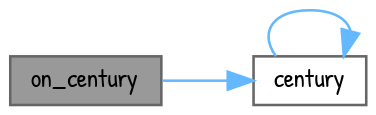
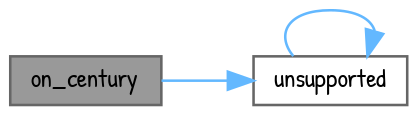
node "century": label "century" -> "unsupported"
